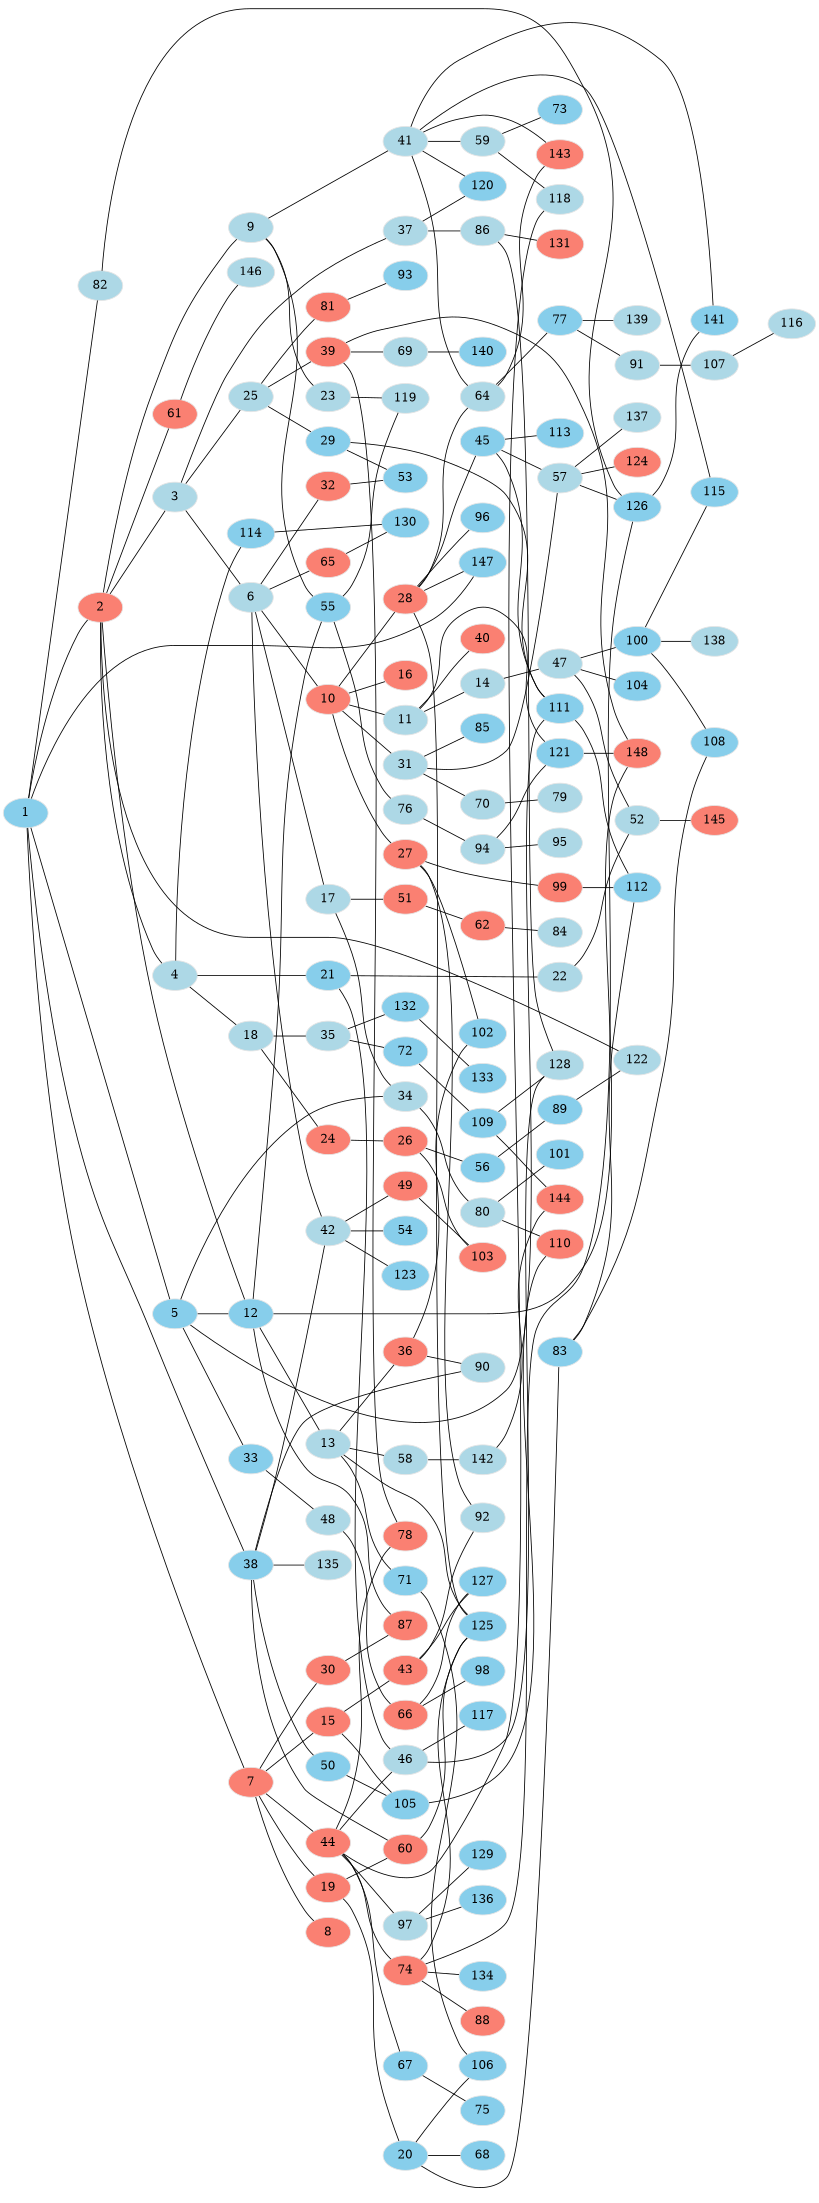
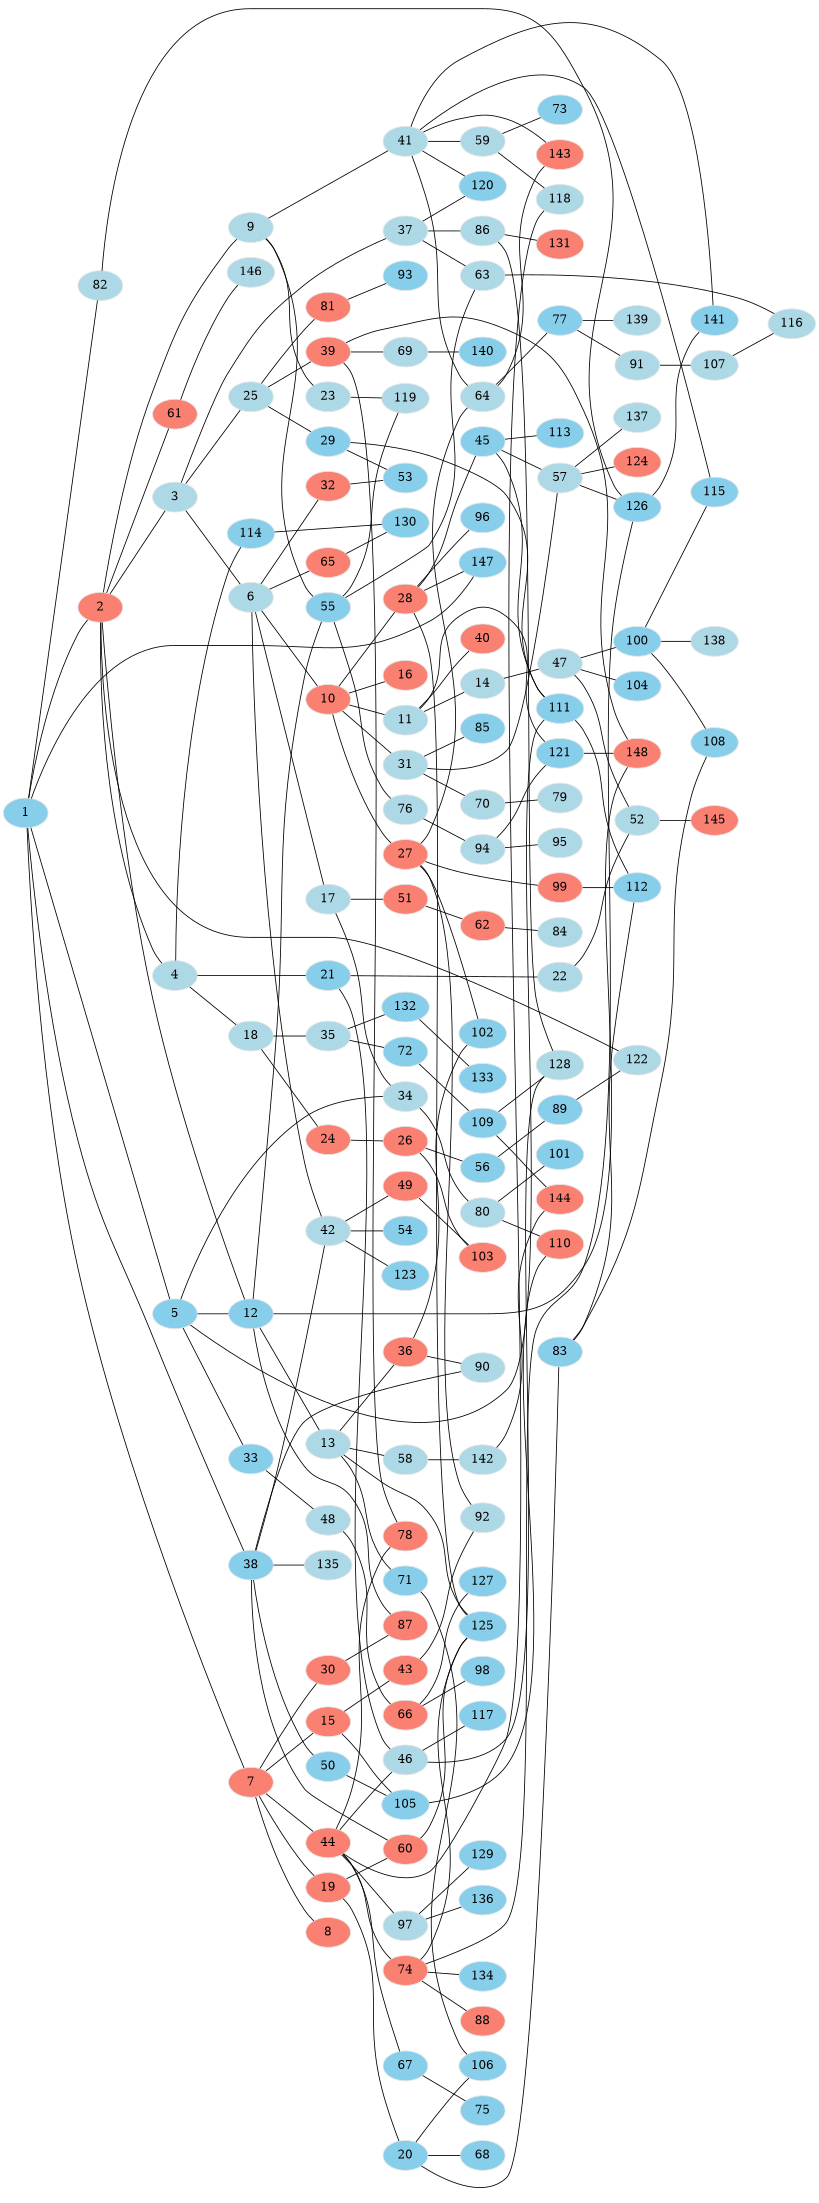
node "63": added
edge "64" -- "28": now "64" -- "27"
edge "127" -- "43": removed
